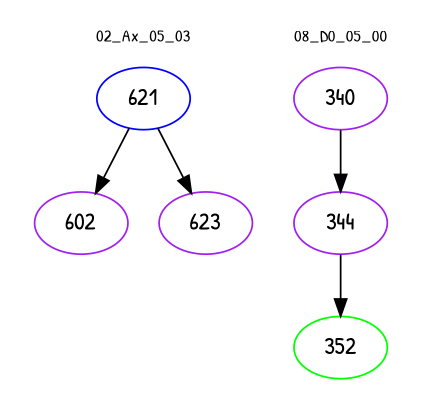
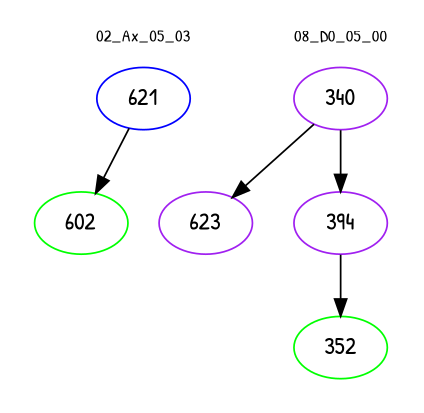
edge "621" -> "623": now "340" -> "623"
node "602": color purple -> green
node "344": label "344" -> "394"
